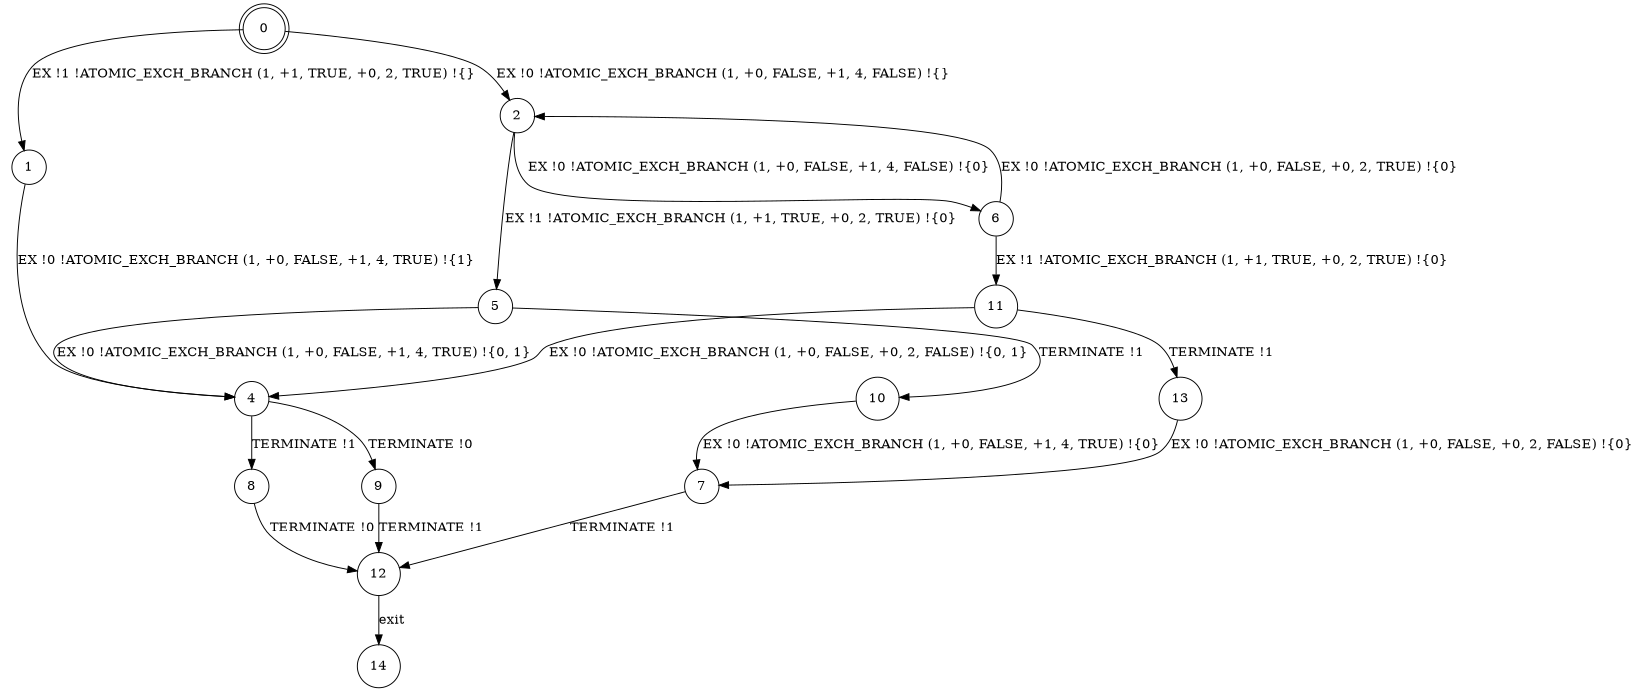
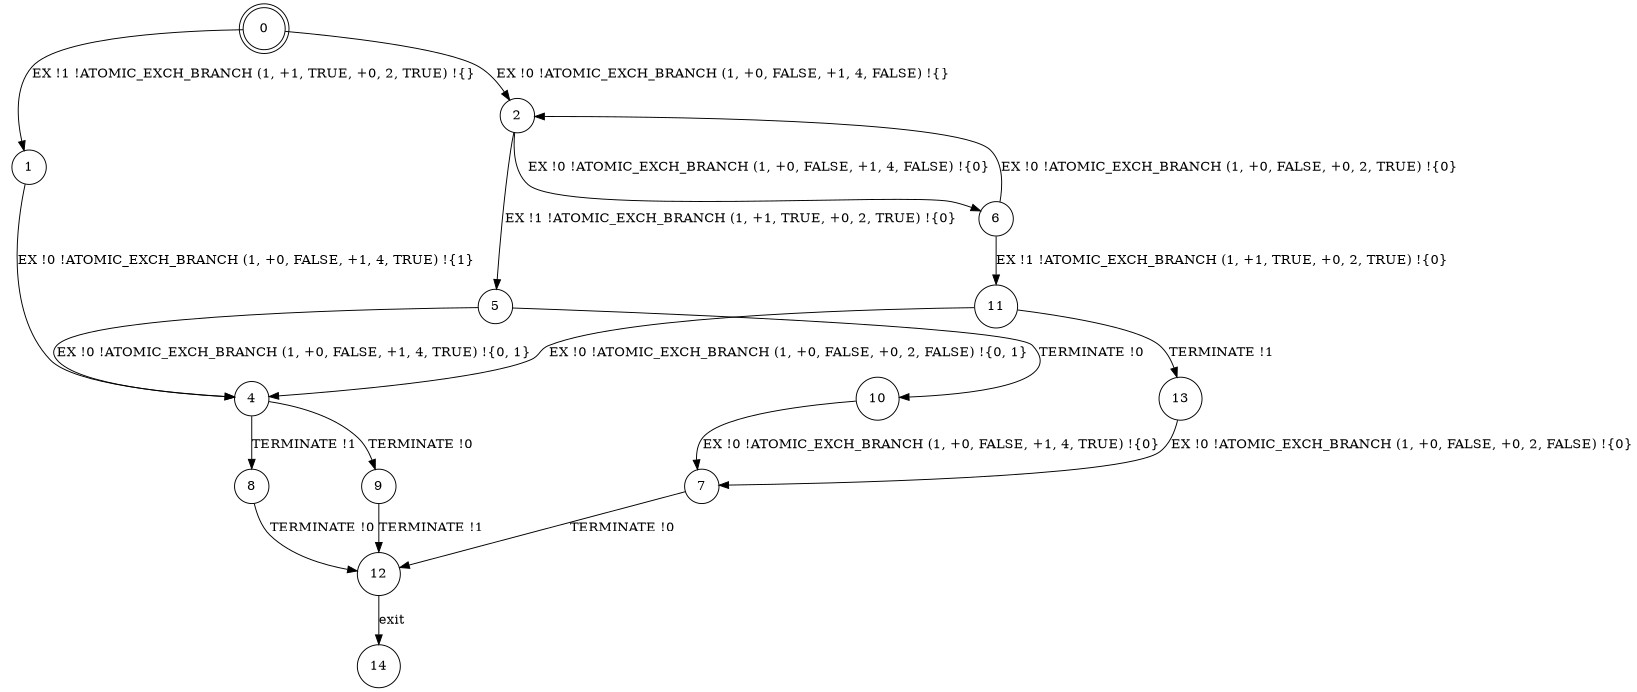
edge "5" -> "10": label "TERMINATE !1" -> "TERMINATE !0"
edge "7" -> "12": label "TERMINATE !1" -> "TERMINATE !0"
